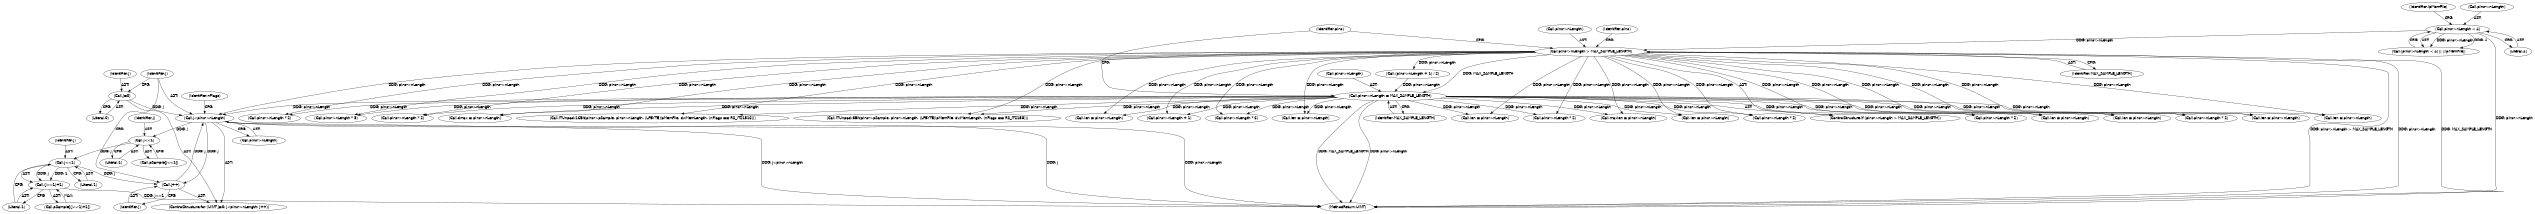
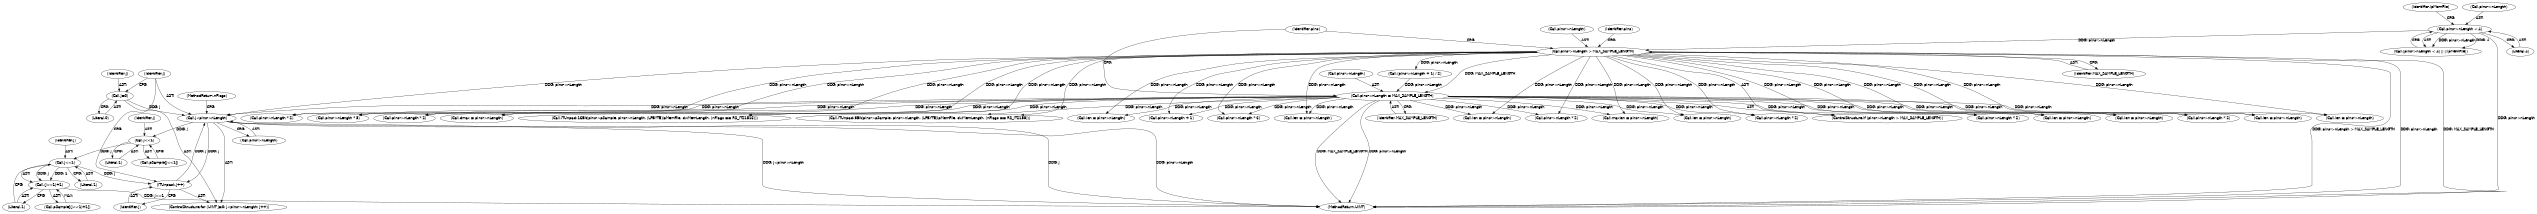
node "(Identifier,nFlags)": label "(Identifier,nFlags)" -> "(MethodReturn,nFlags)"
node "(Call,j++)": label "(Call,j++)" -> "(ITUnpack,j++)"
